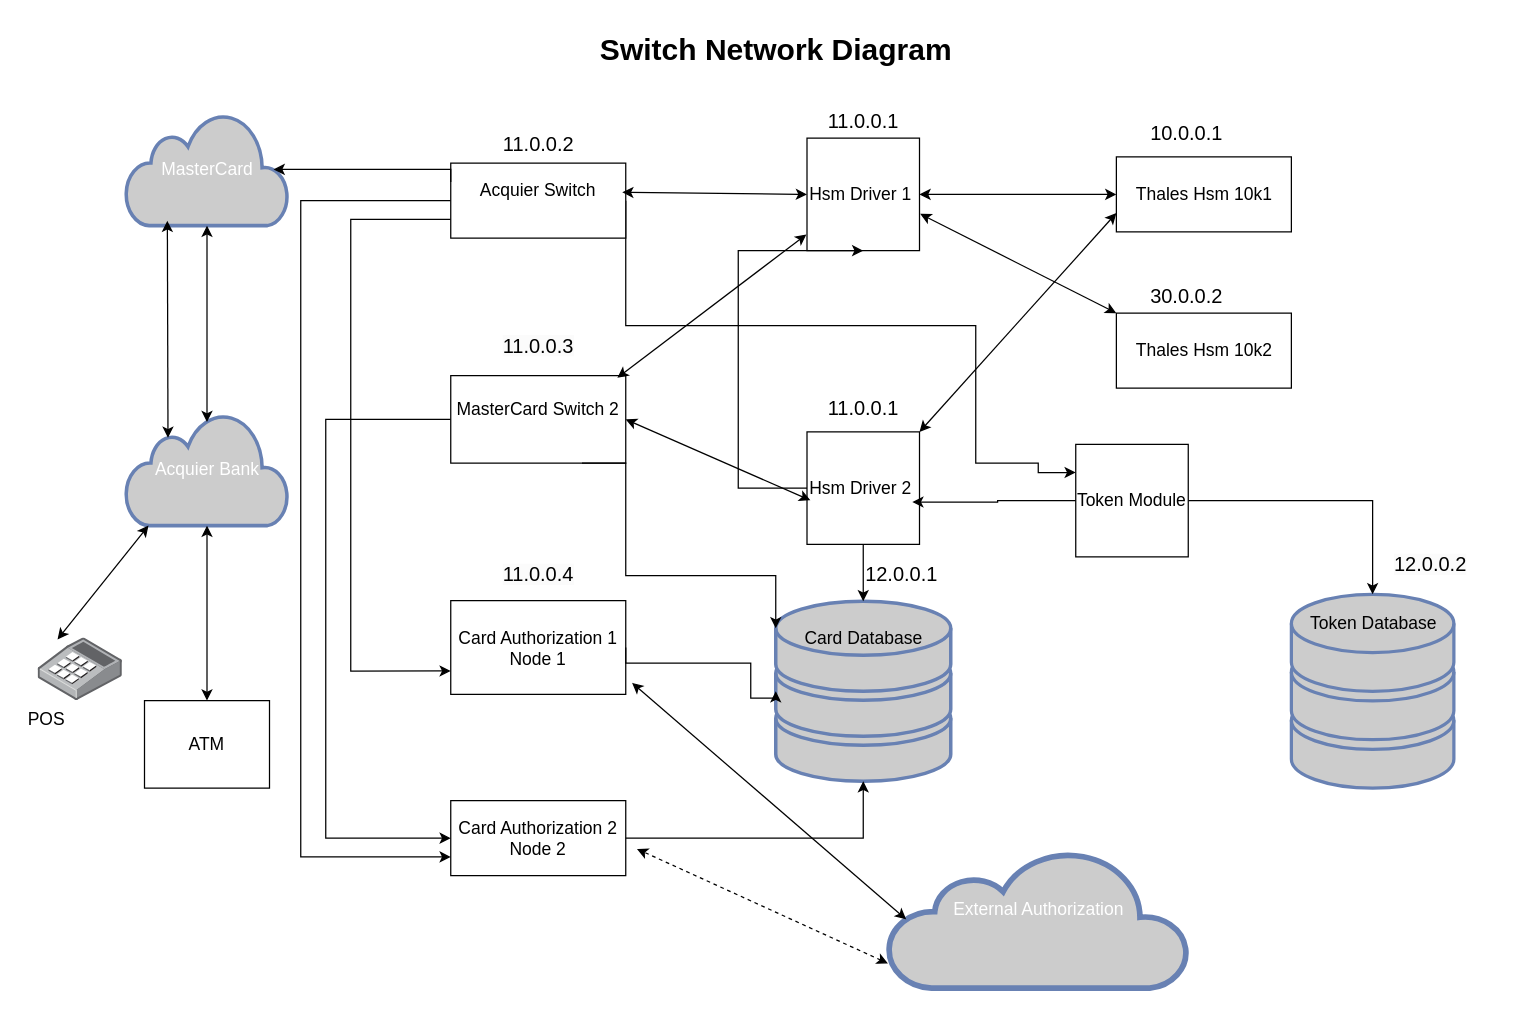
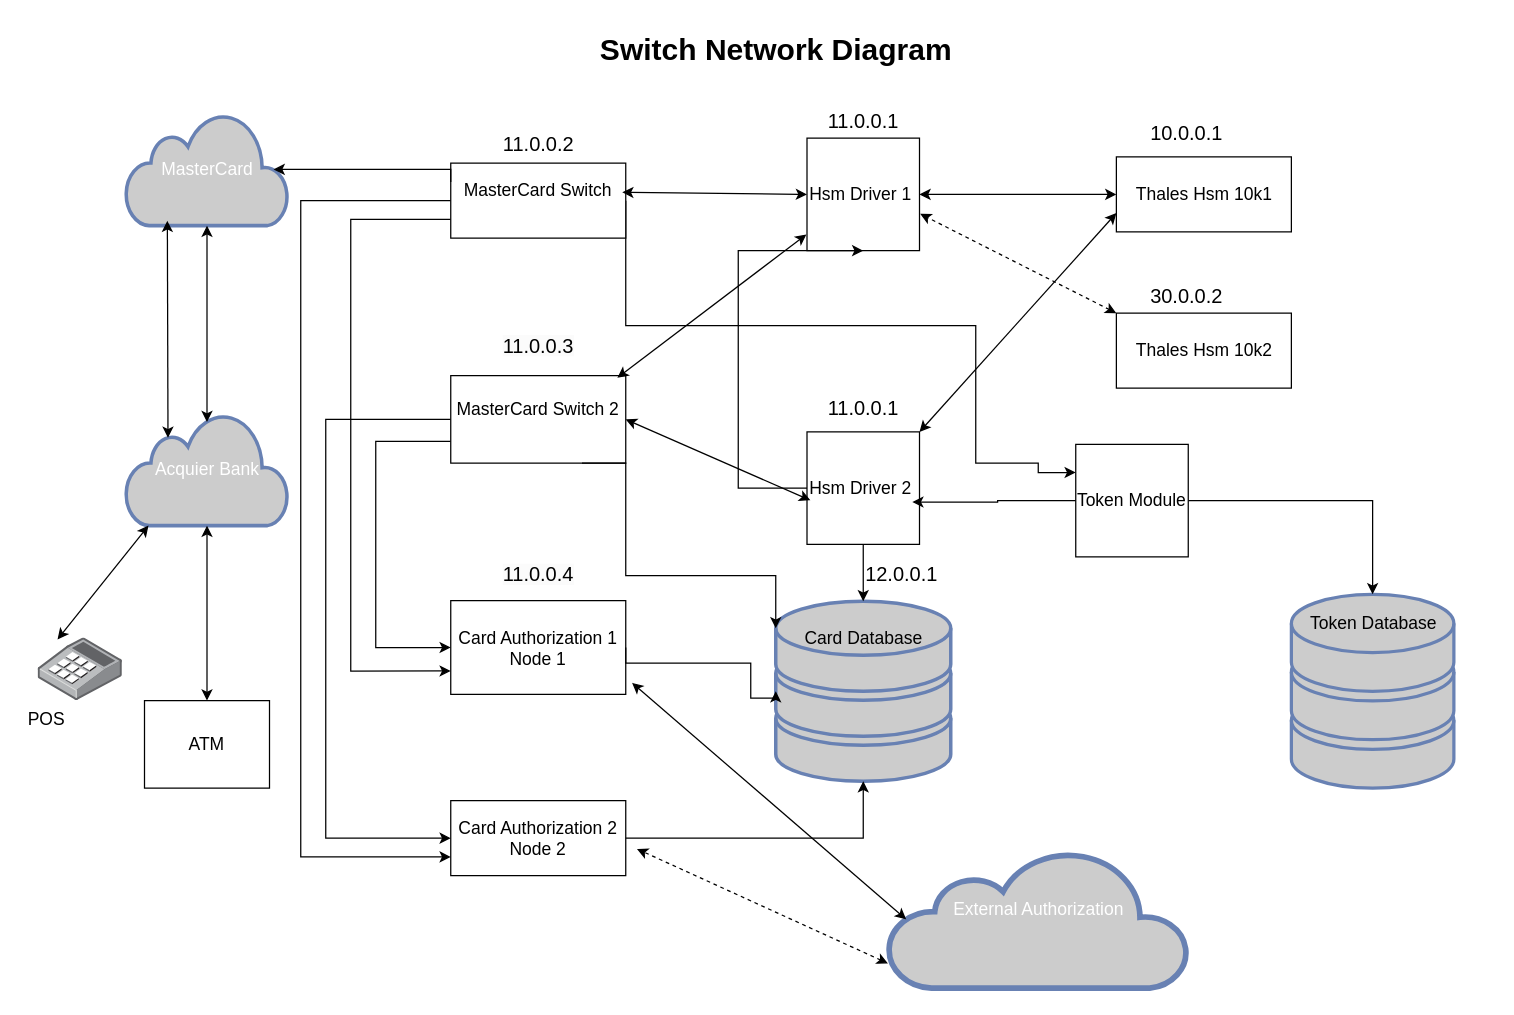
node "Acquier Switch": label "Acquier Switch" -> "MasterCard Switch"
edge "Hsm Driver 1" -- "Thales Hsm 10k2": style solid -> dashed
edge "MasterCard Switch 2" -> "Card Authorization 1 Node 1": added
node "12.0.0.2": removed
